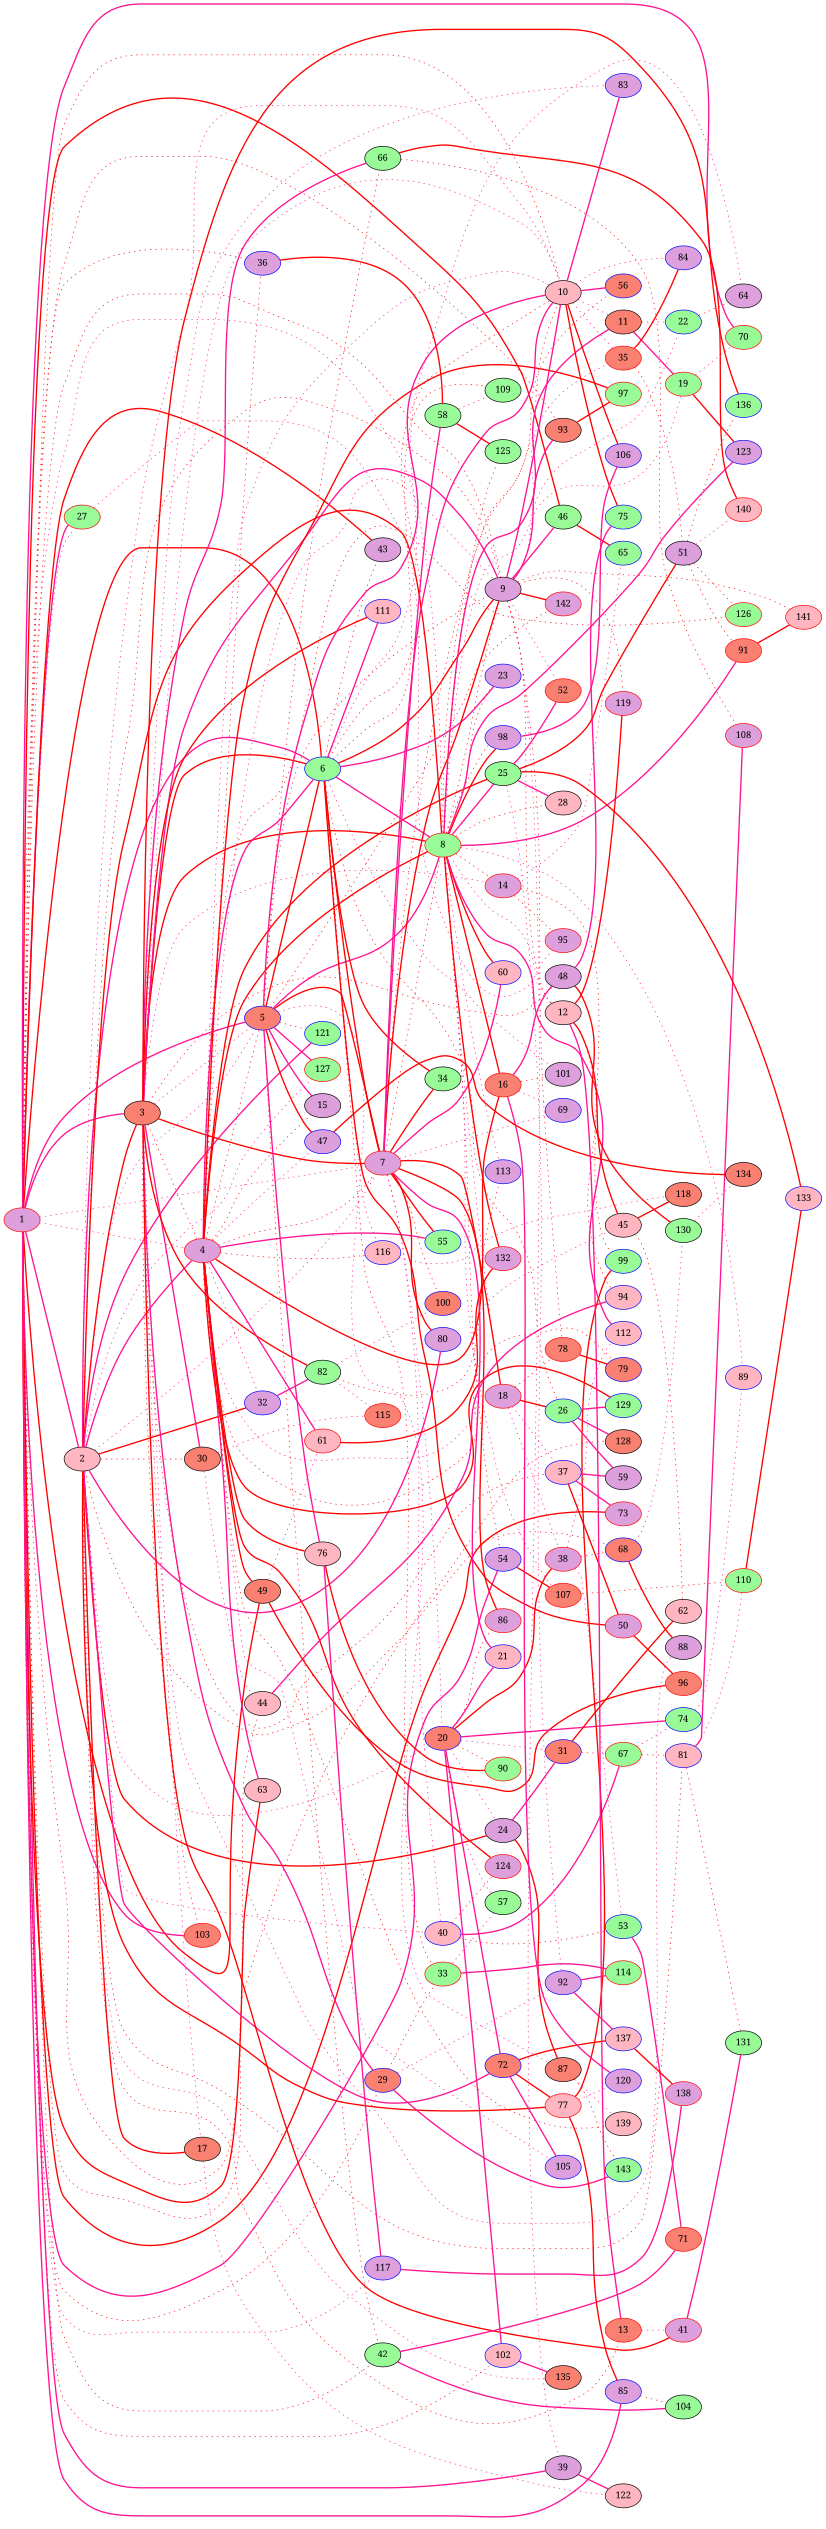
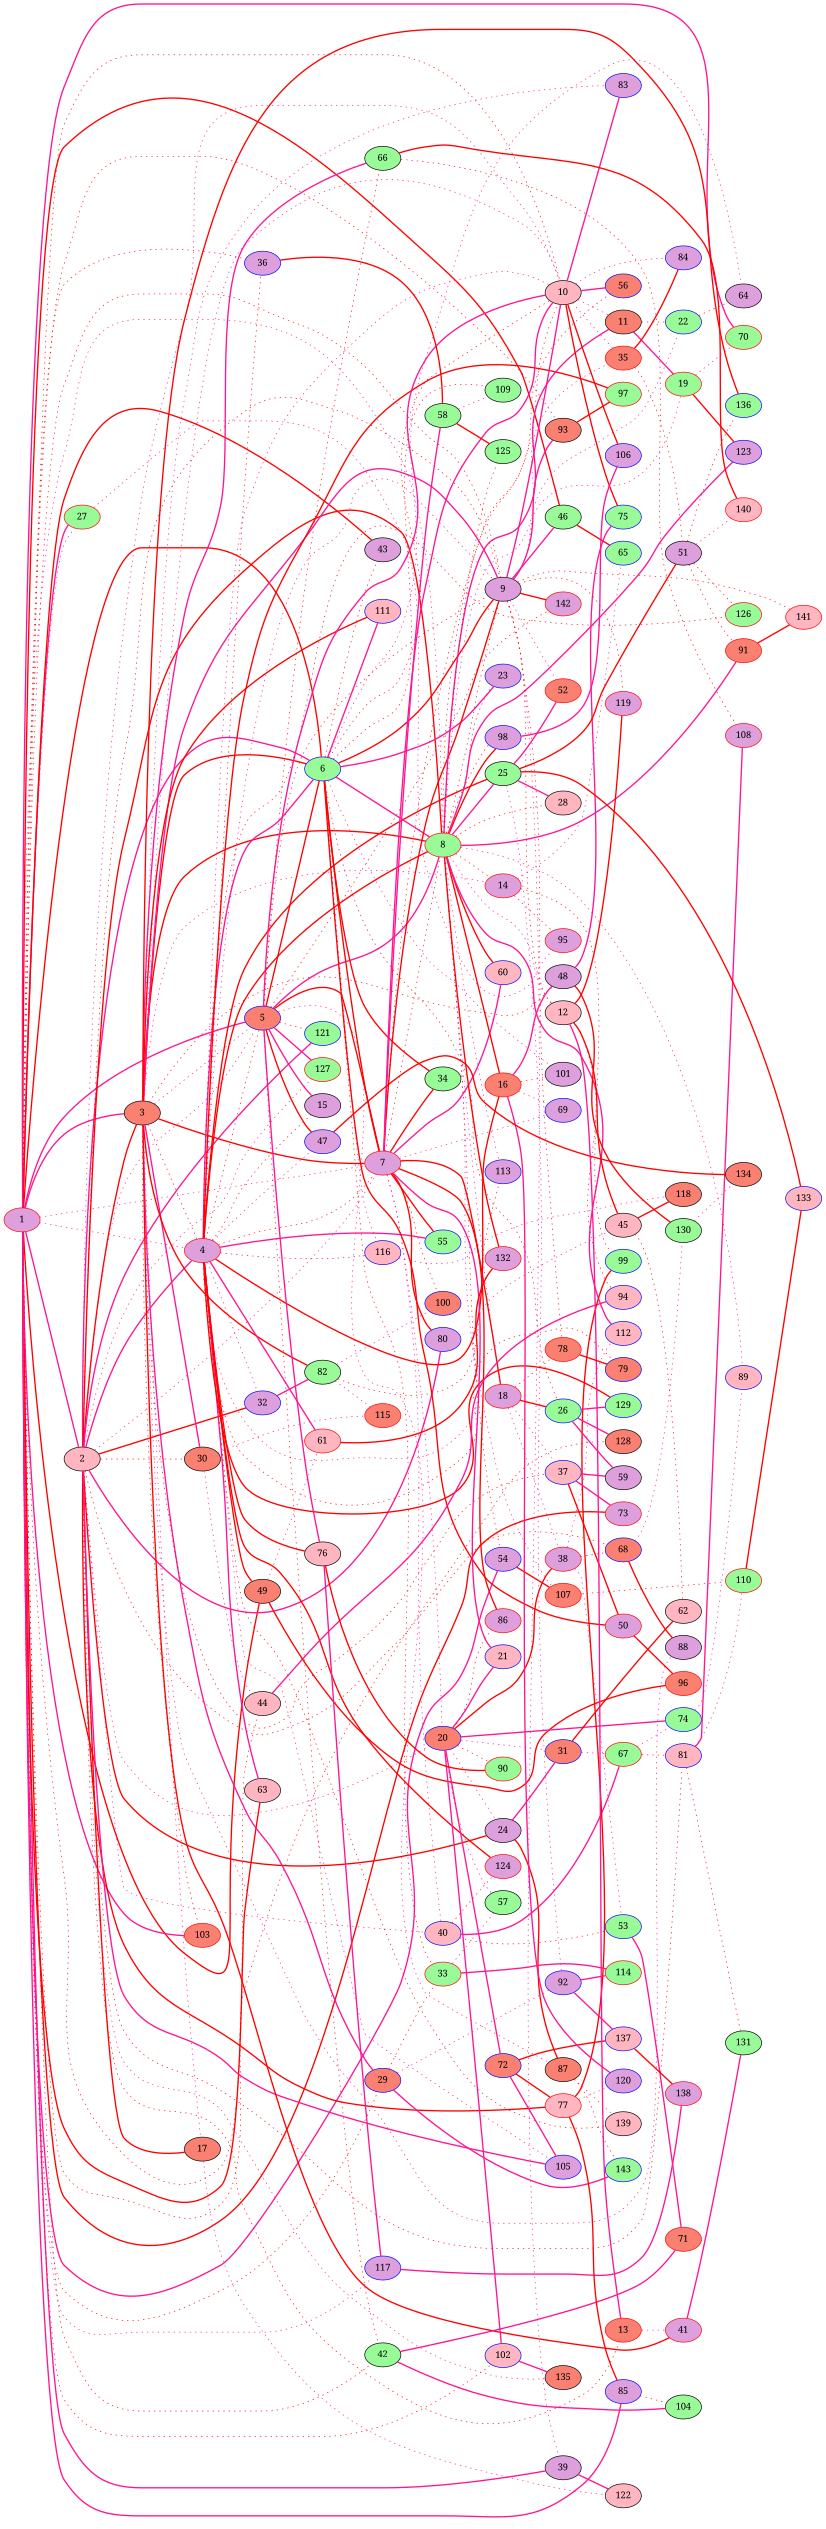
edge "2" -- "72": now "2" -- "105"
